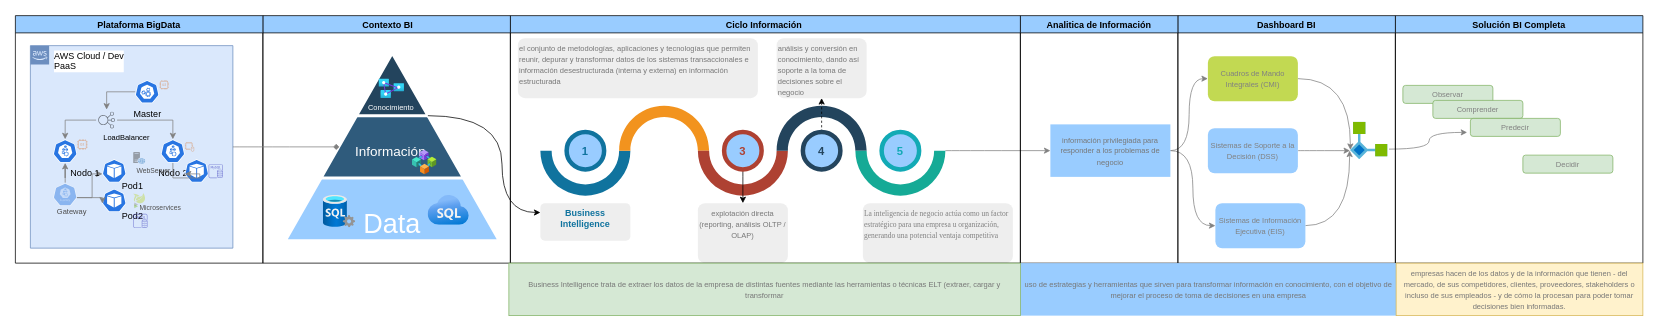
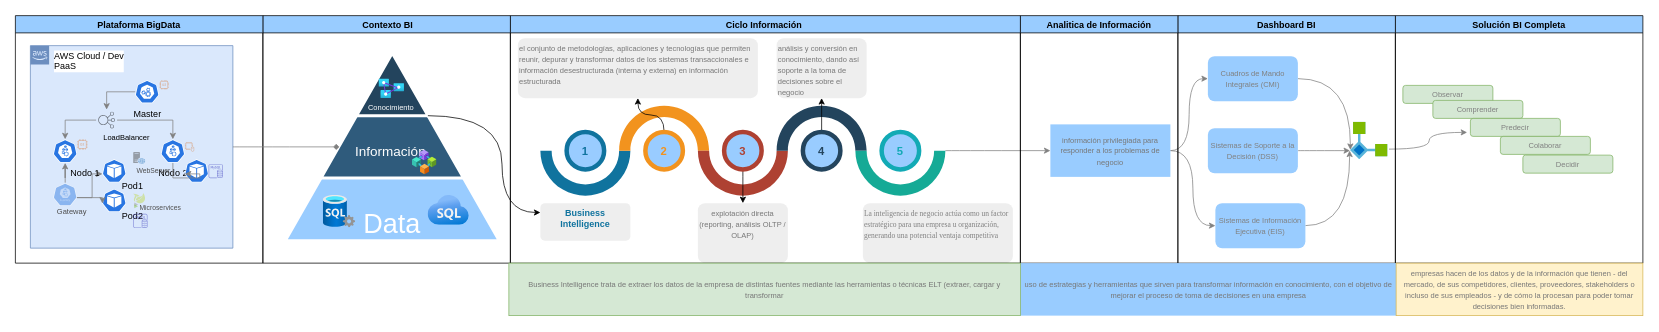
node "Cuadros de Mando Integrales (CMI)": fillcolor #c2d952 -> #99ccff
edge "2" -> "el conjunto de metodologías, aplicaciones y tecnologías que permiten reunir, depurar y transformar datos de los sistemas transaccionales e información desestructurada (interna y externa) en información estructurada": added
edge "4" -> "análisis y conversión en conocimiento, dando así soporte a la toma de decisiones sobre el negocio": style dashed -> solid
node "Colaborar": added
node "2": added
